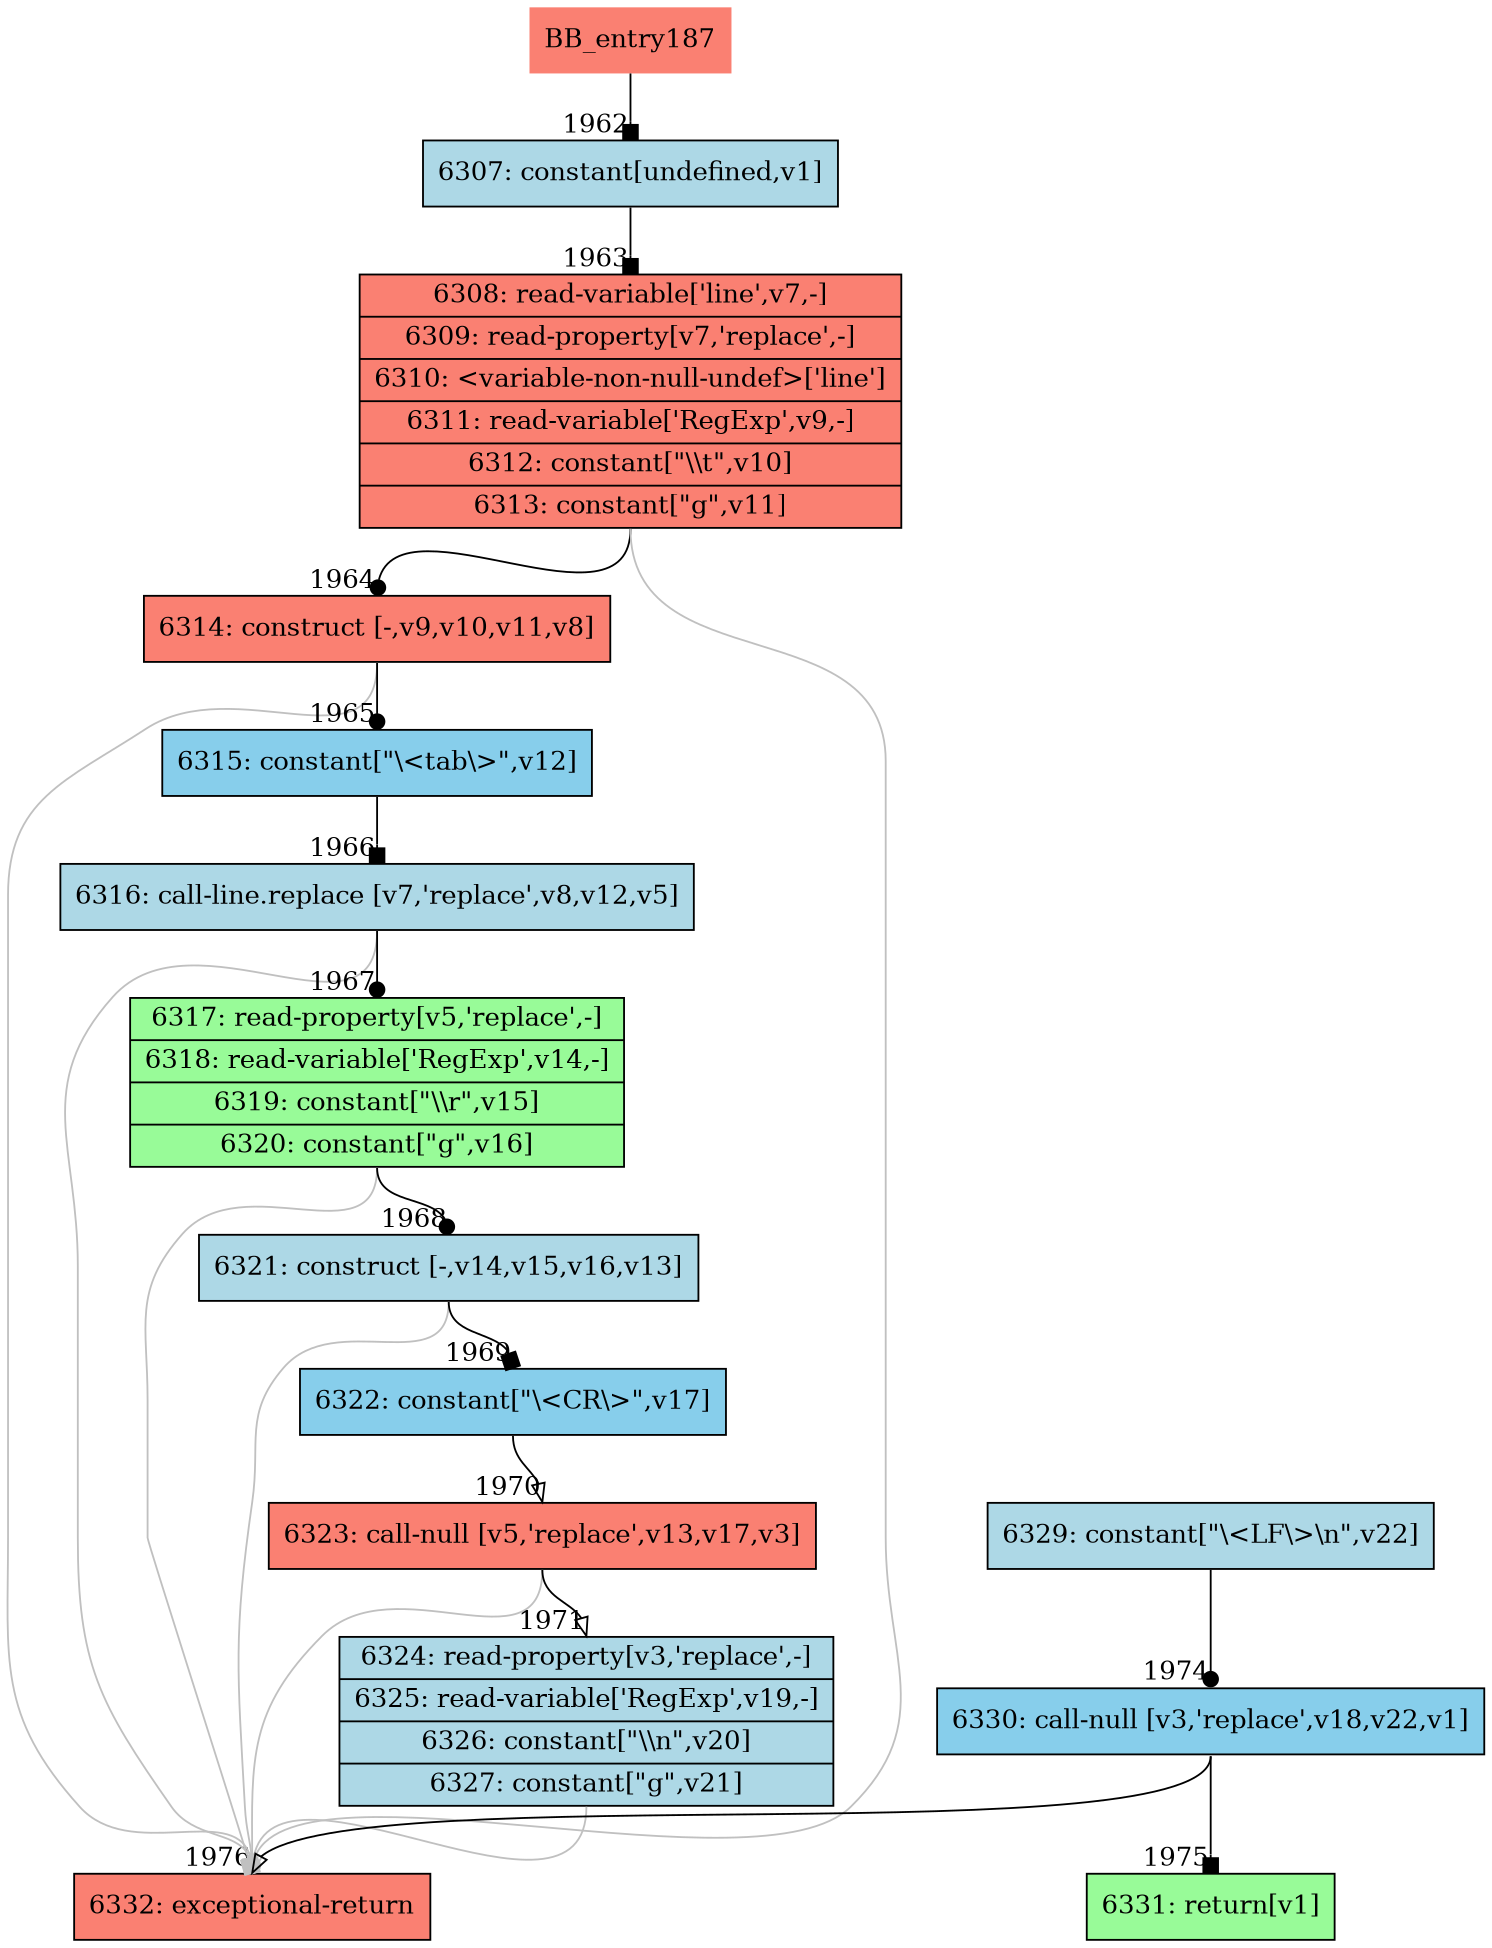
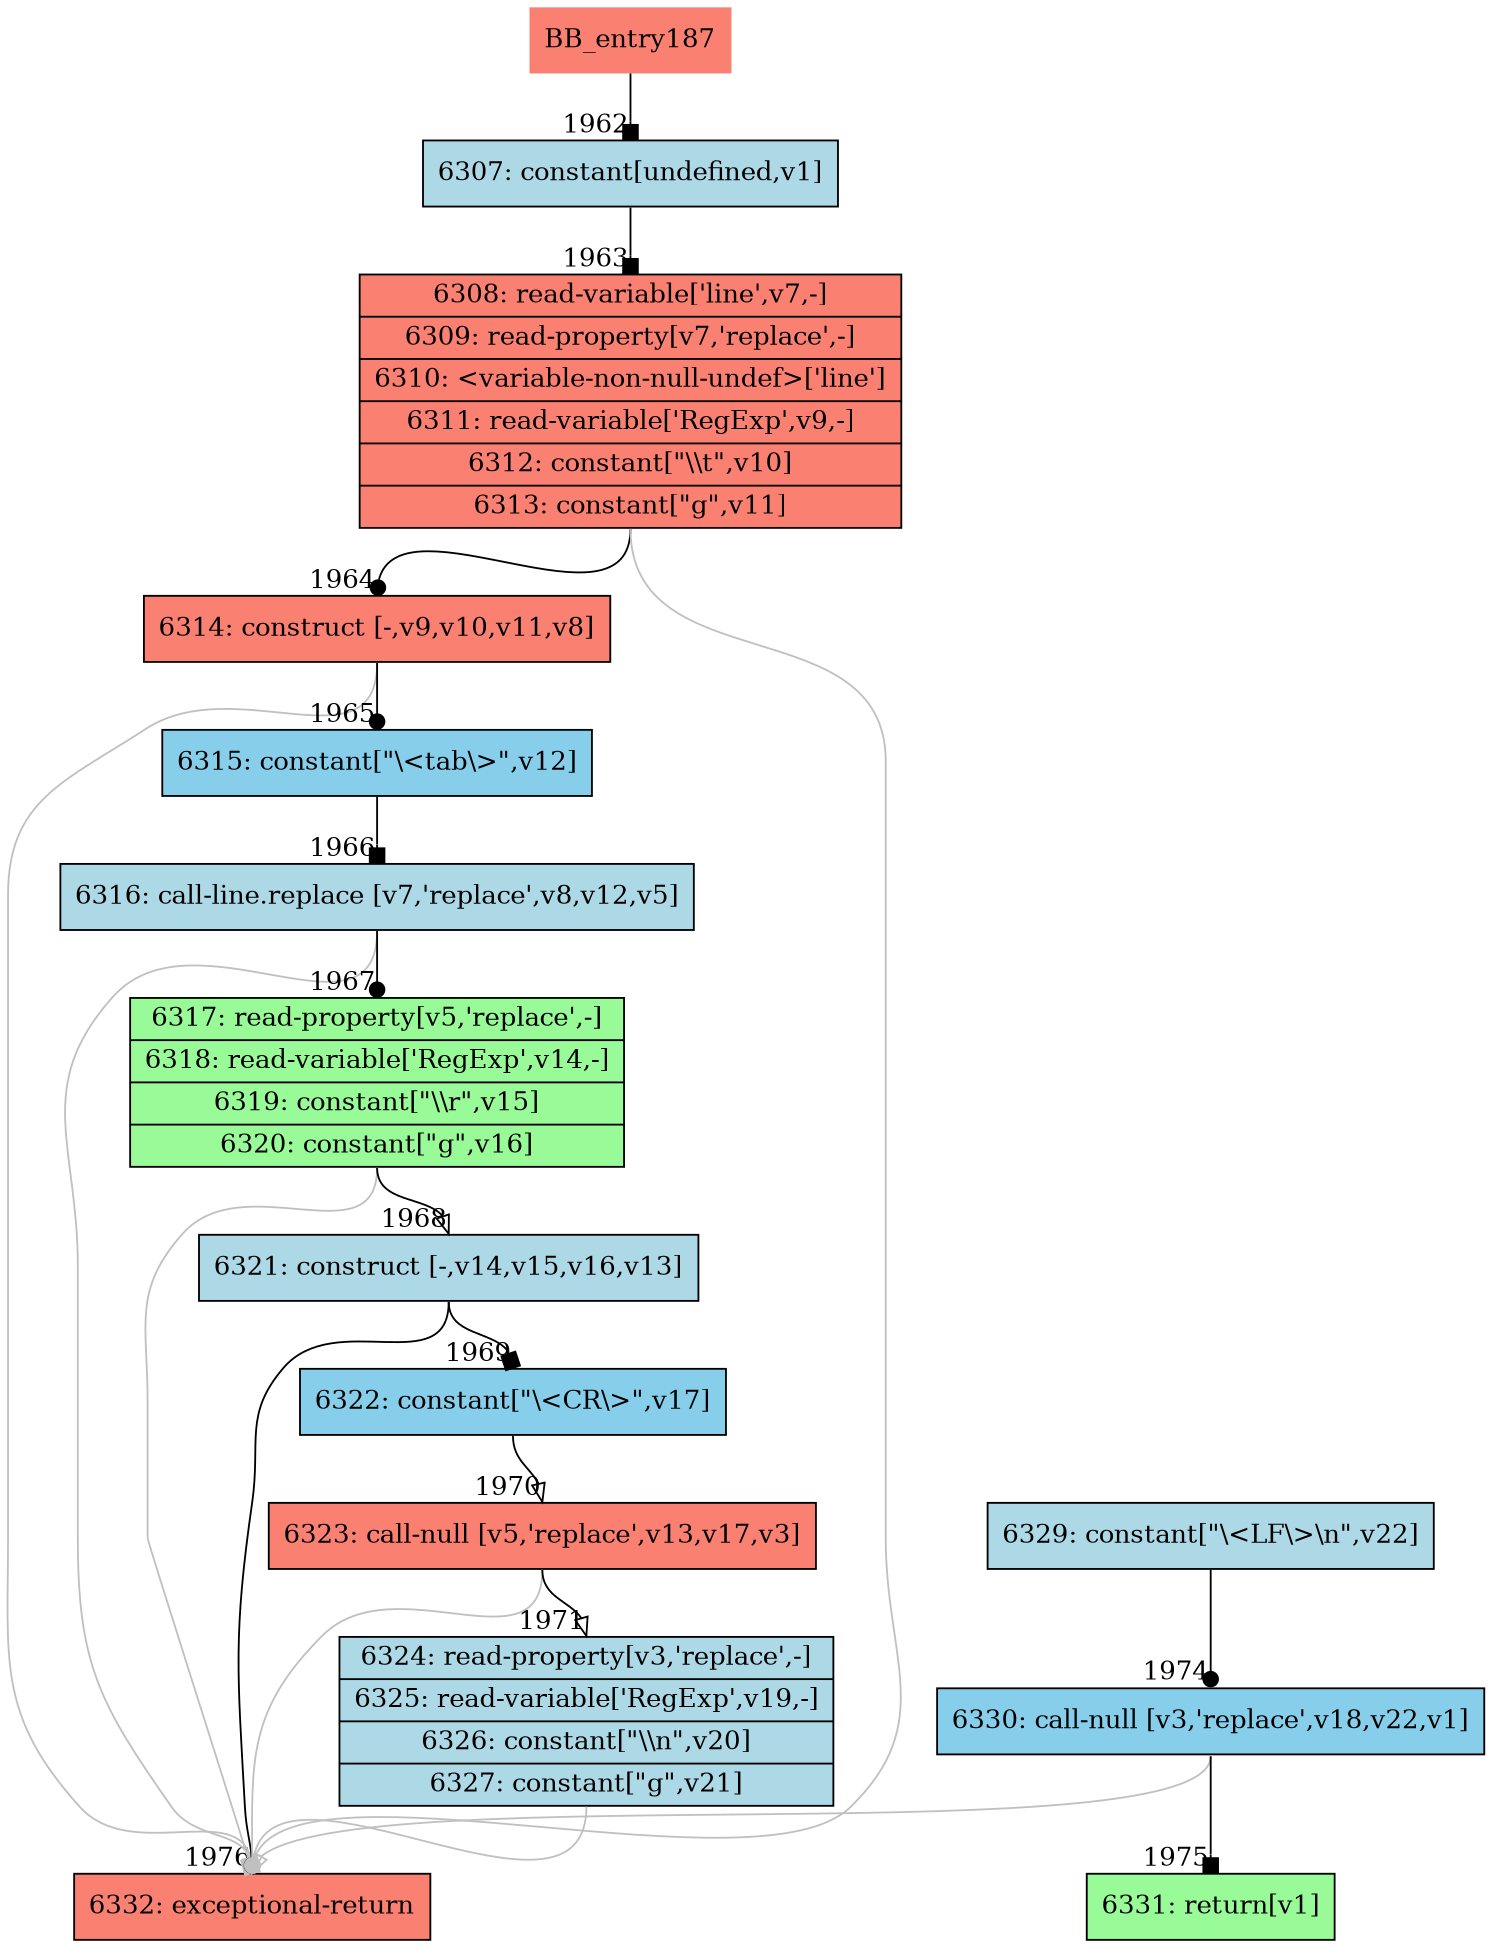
edge "6317: read-property[v5,'replace',-]" -> "6321: construct [-,v14,v15,v16,v13]": arrowhead dot -> onormal
edge "6321: construct [-,v14,v15,v16,v13]" -> "6332: exceptional-return": color gray -> black
edge "6330: call-null [v3,'replace',v18,v22,v1]" -> "6332: exceptional-return": color black -> gray
